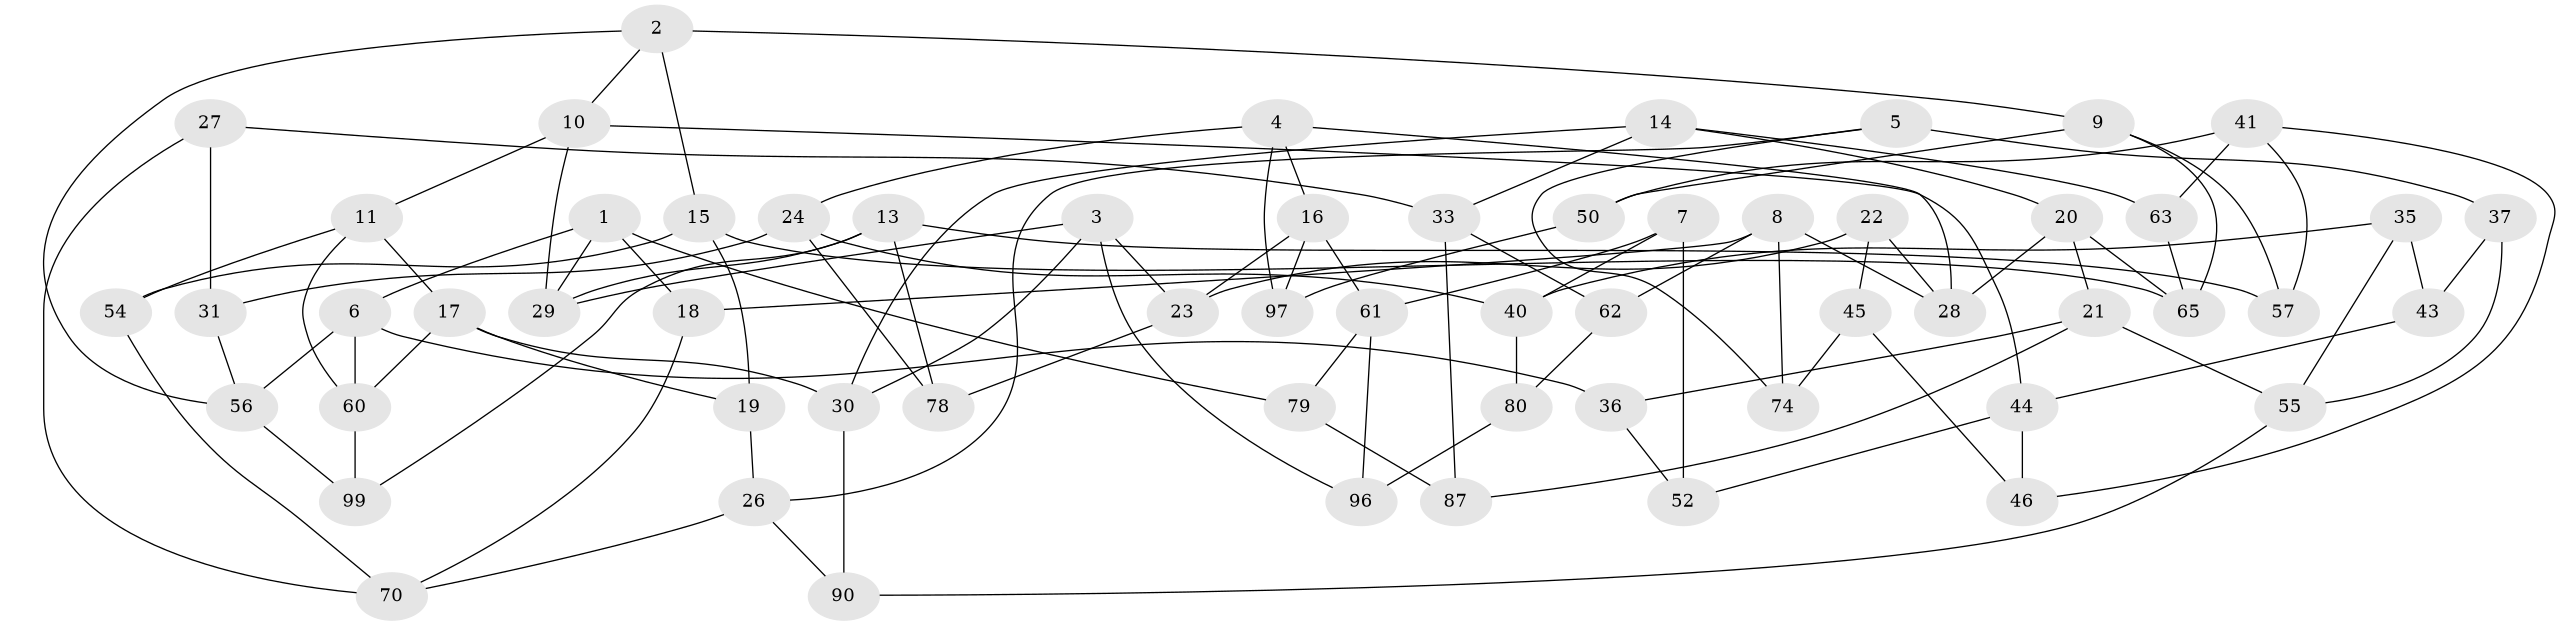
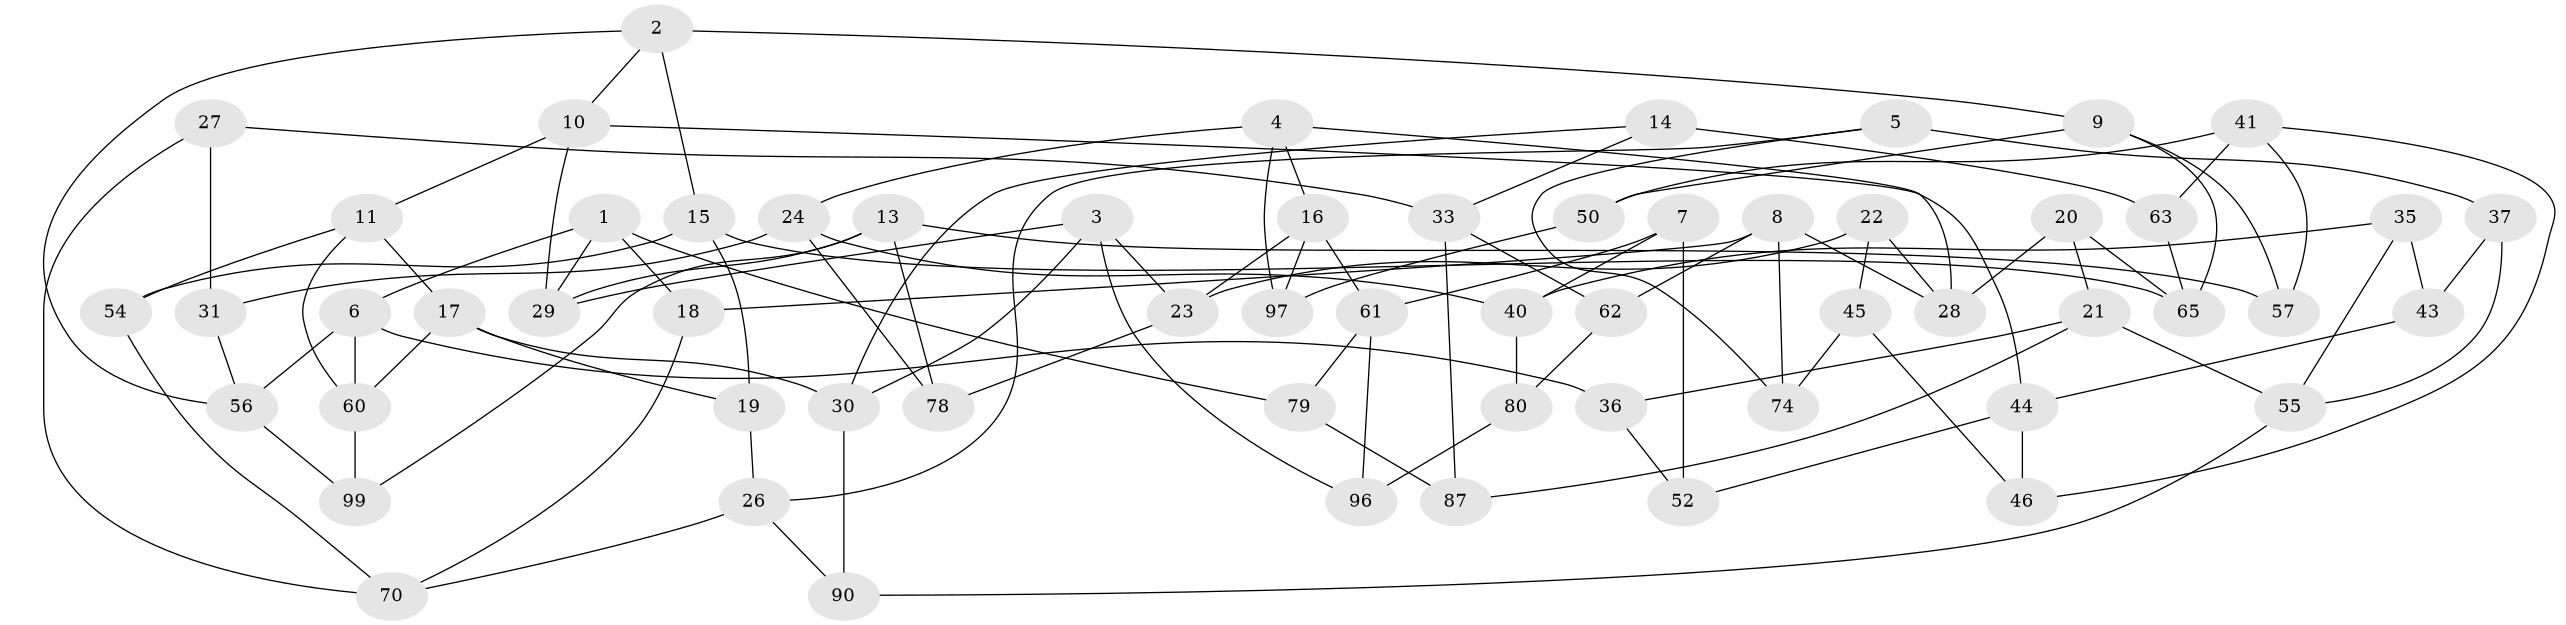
edge "14" -- "20": removed
